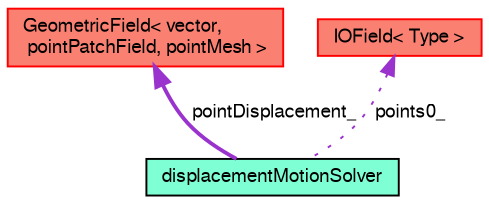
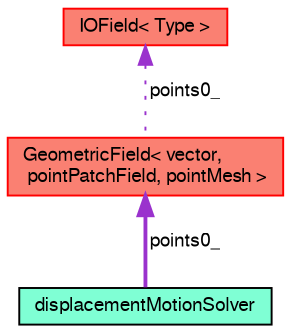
edge "displacementMotionSolver" -> "GeometricField< vector, pointPatchField, pointMesh >": label " pointDisplacement_" -> " points0_"
edge "displacementMotionSolver" -> "IOField< Type >": now "GeometricField< vector, pointPatchField, pointMesh >" -> "IOField< Type >"
